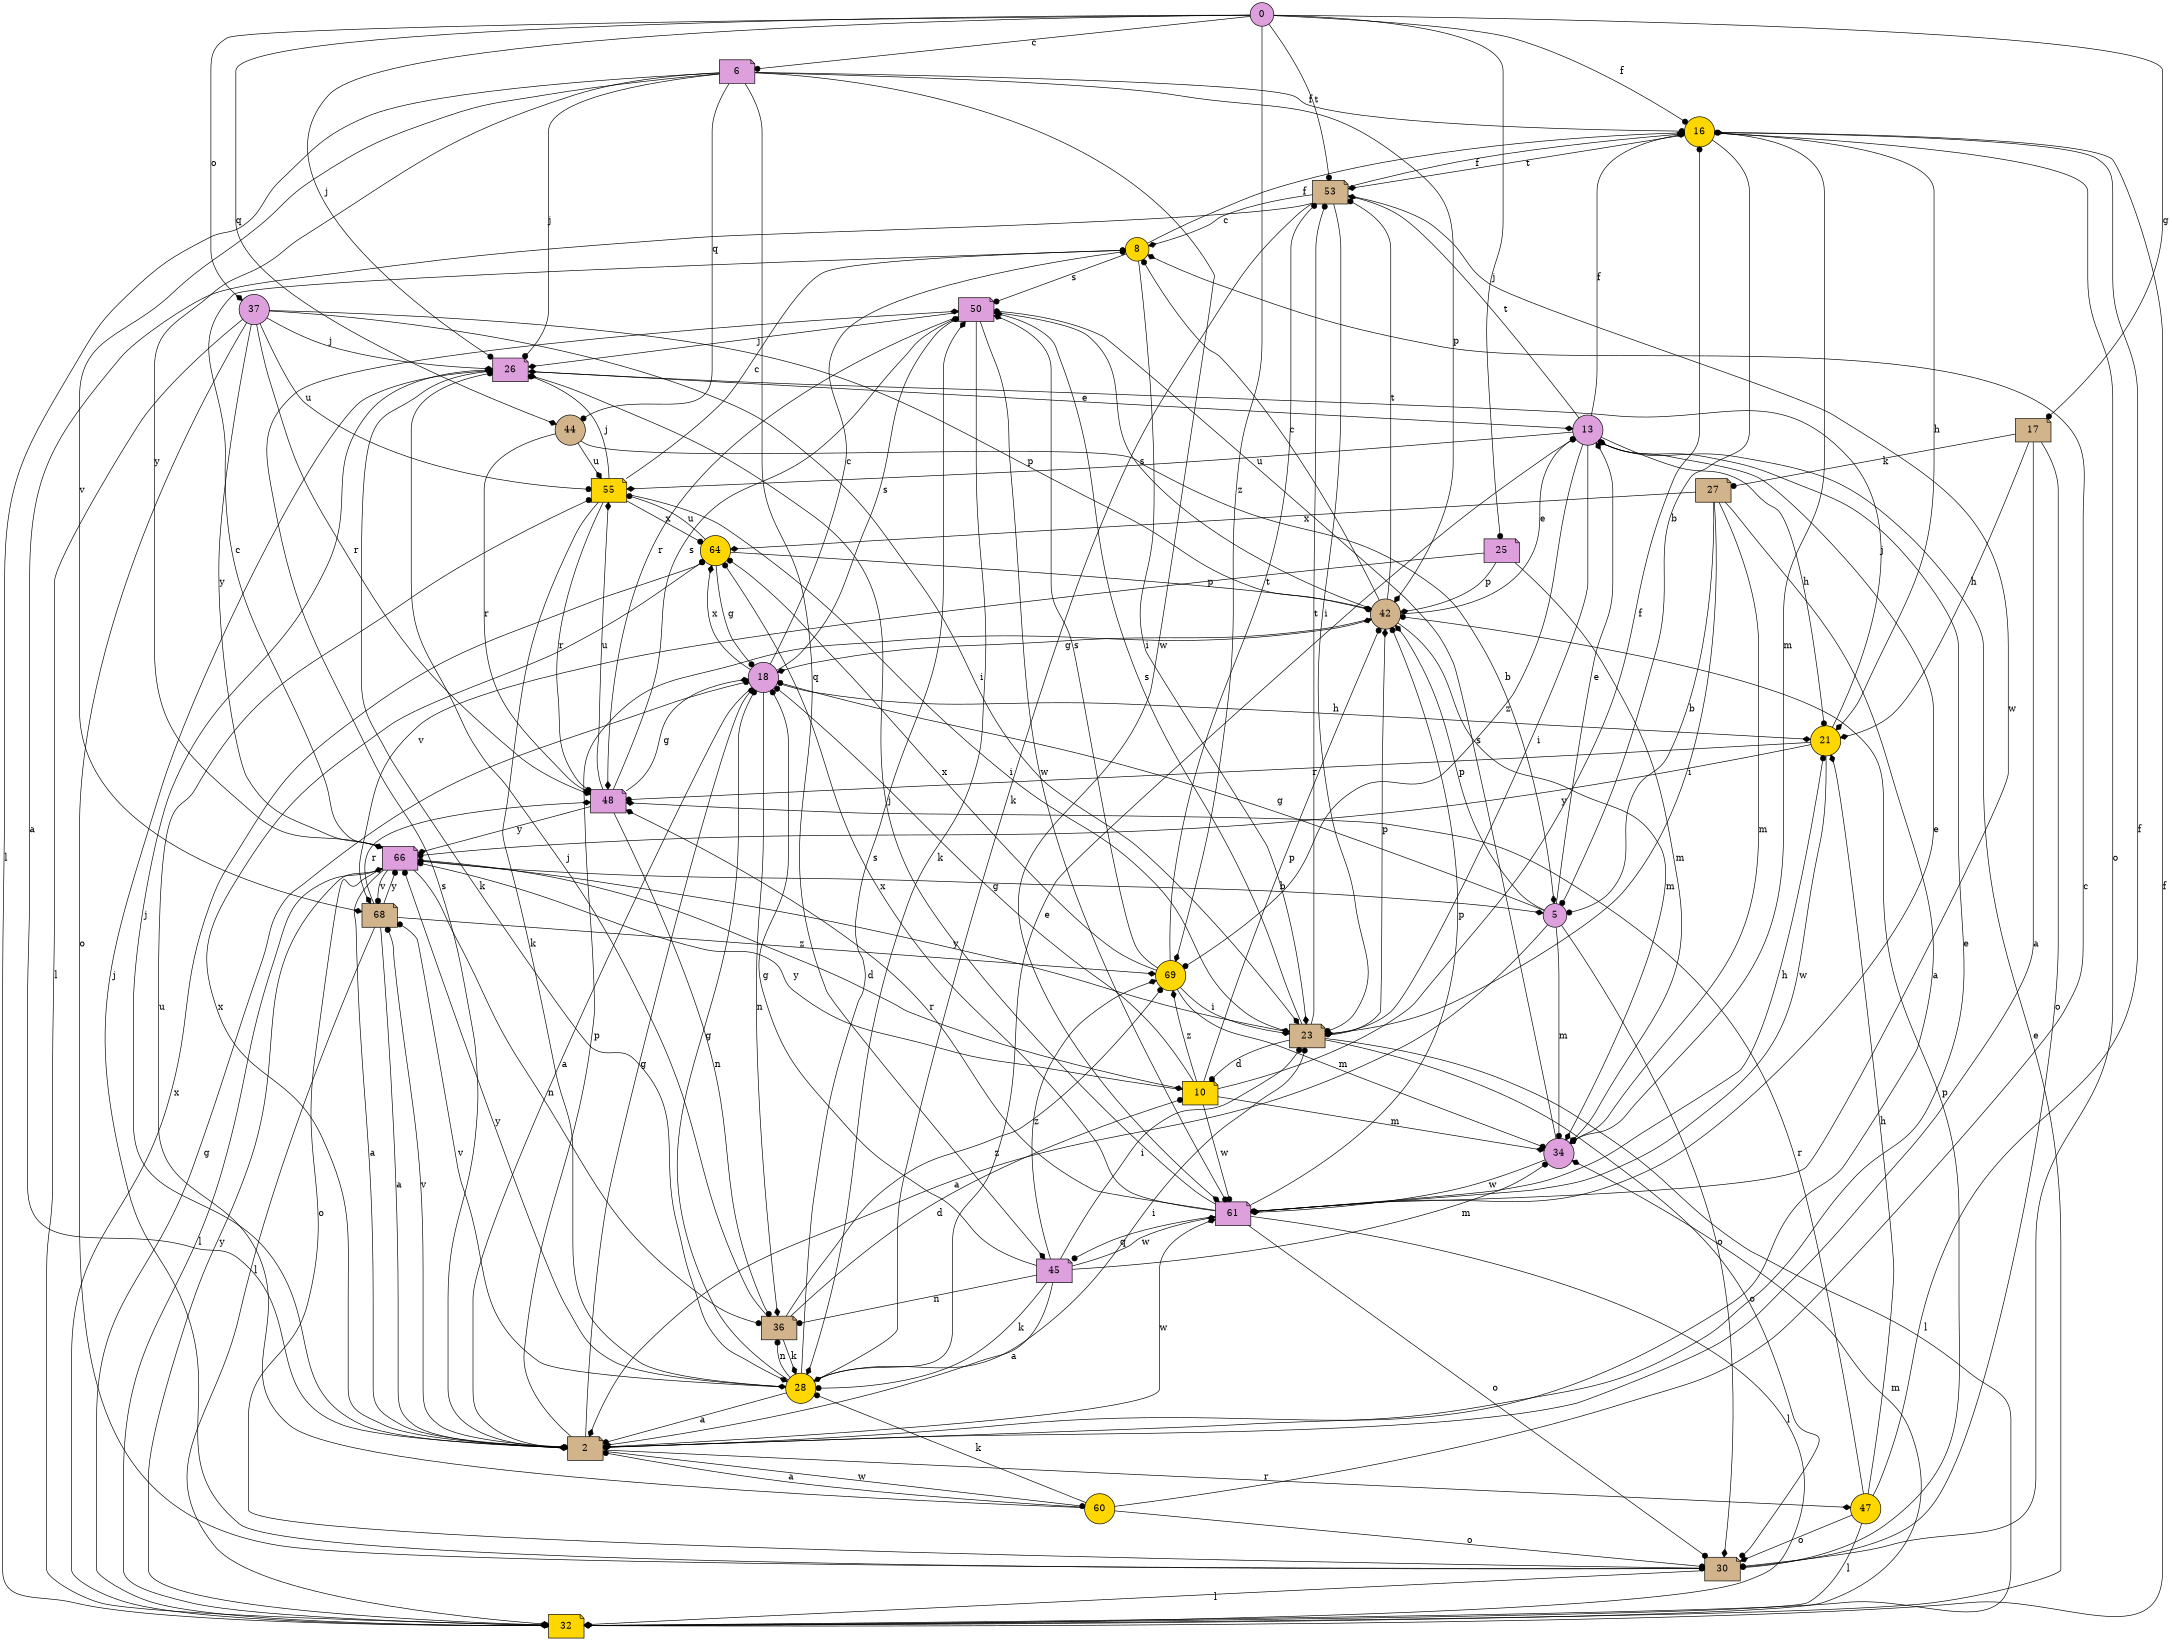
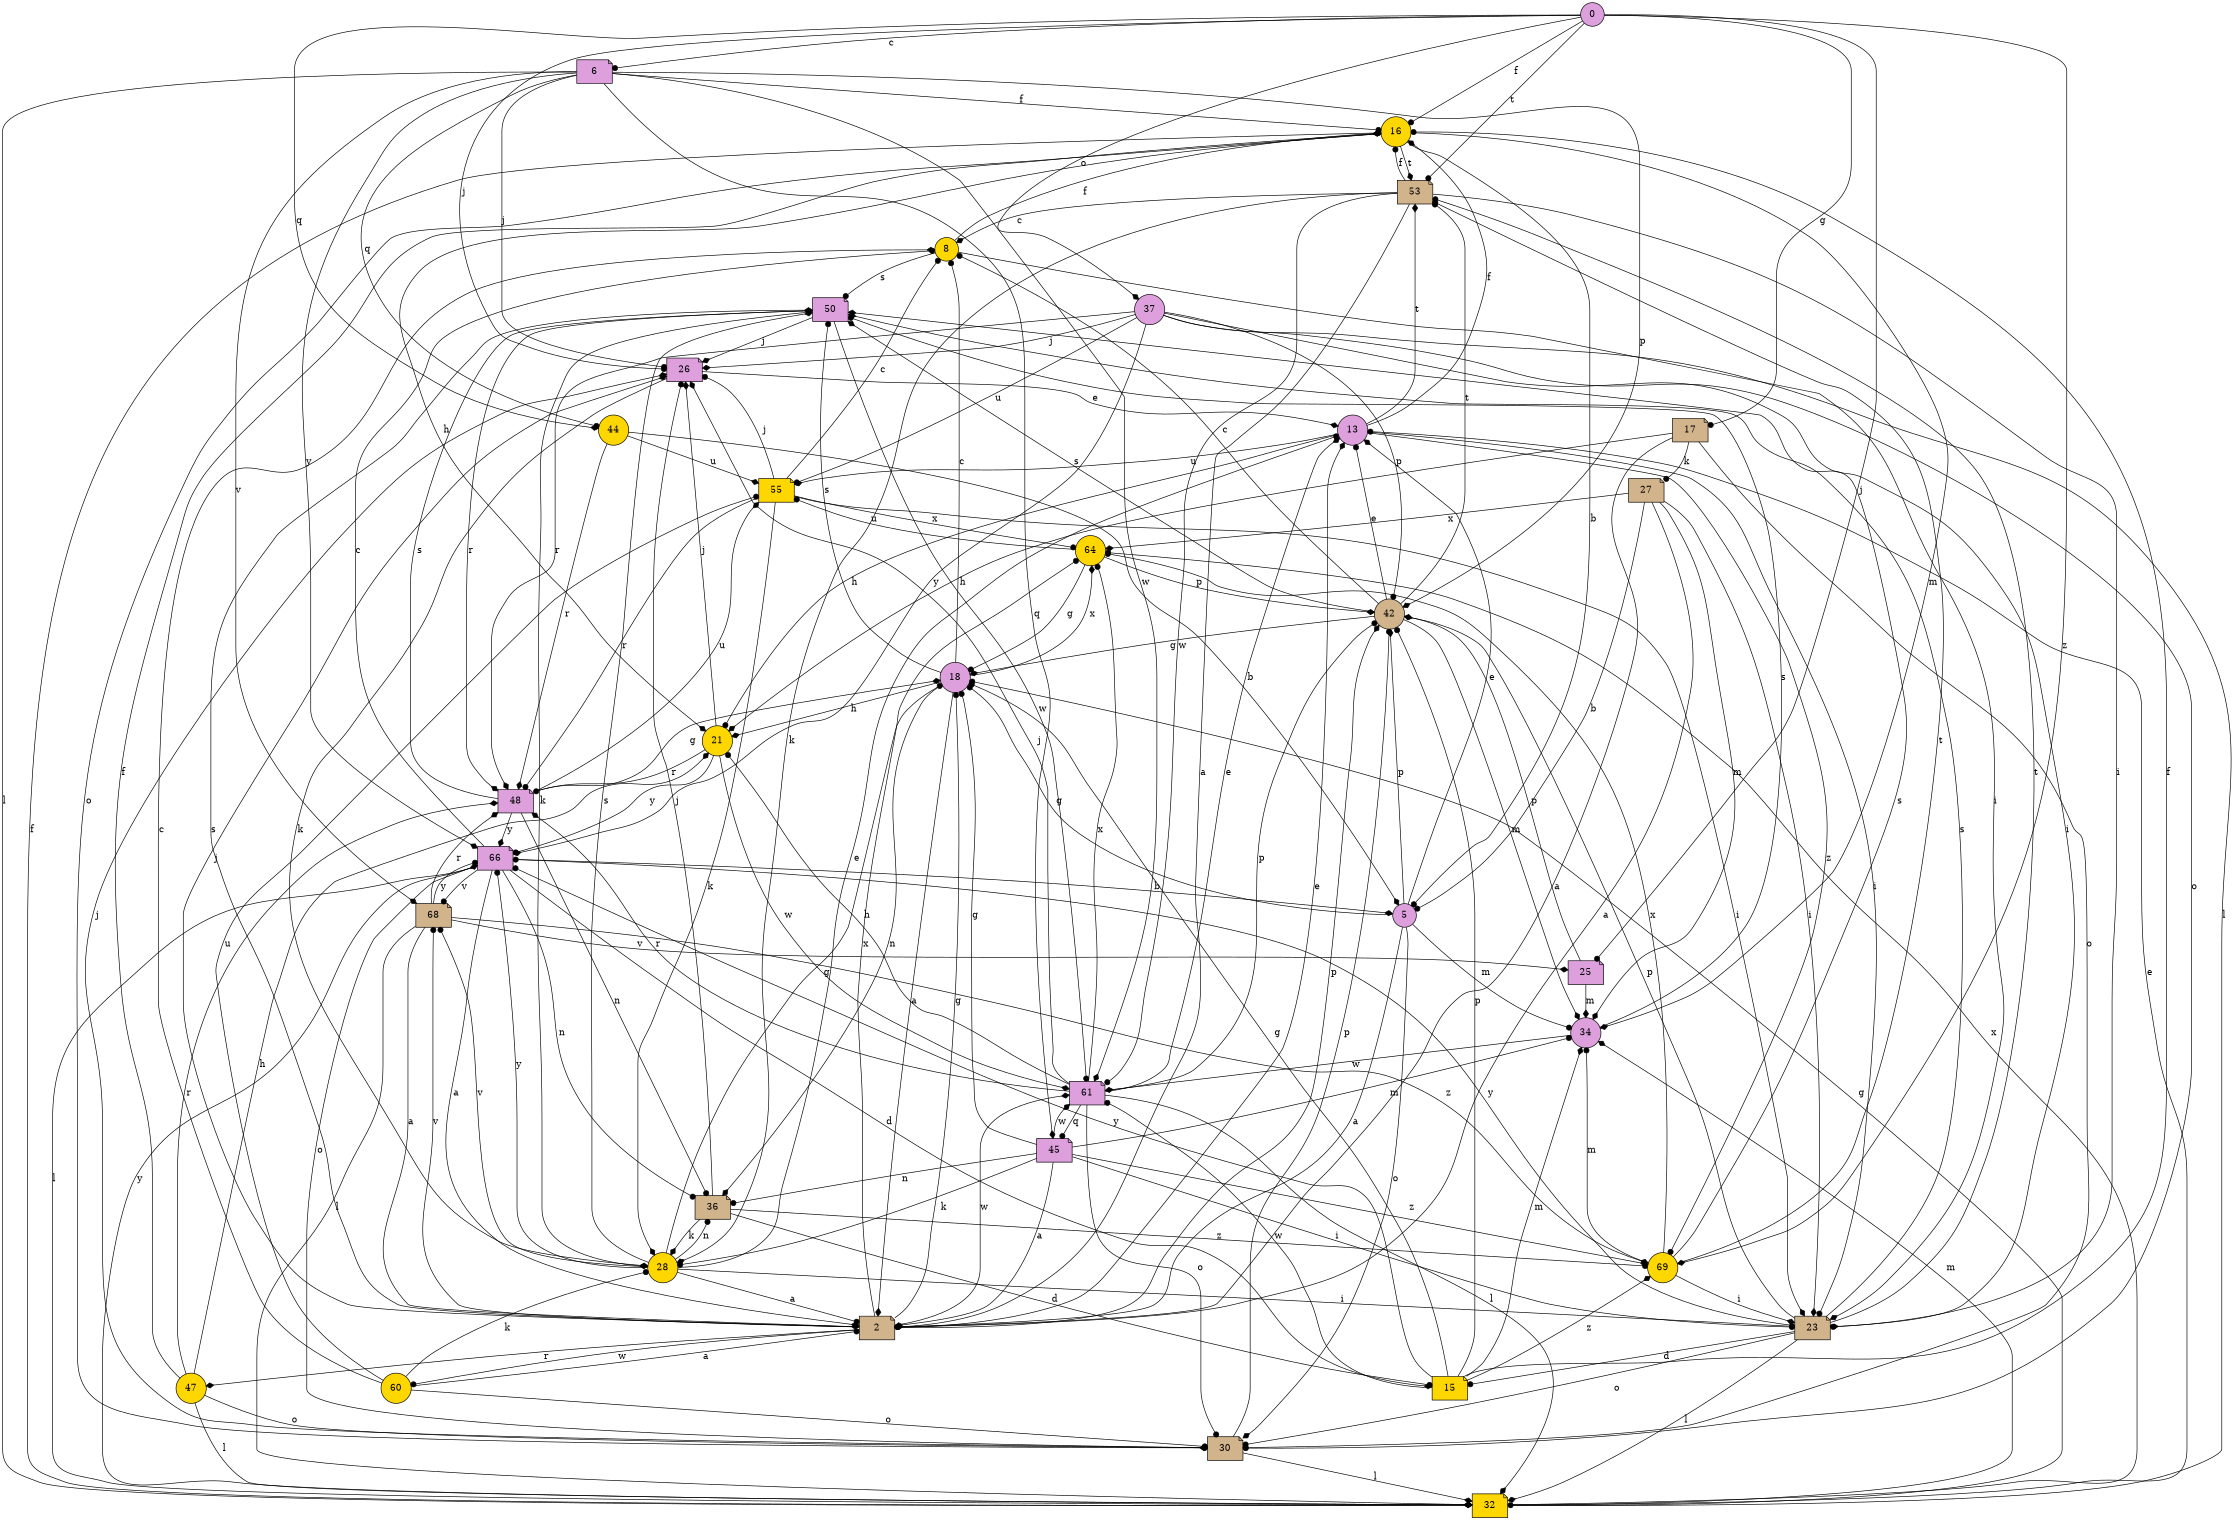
node "44": fillcolor tan -> gold
edge "25" -> "68": reversed
node "10": label "10" -> "15"
